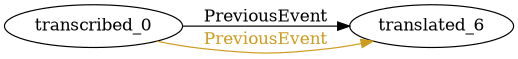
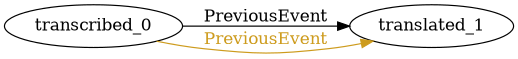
node "translated_6": label "translated_6" -> "translated_1"
